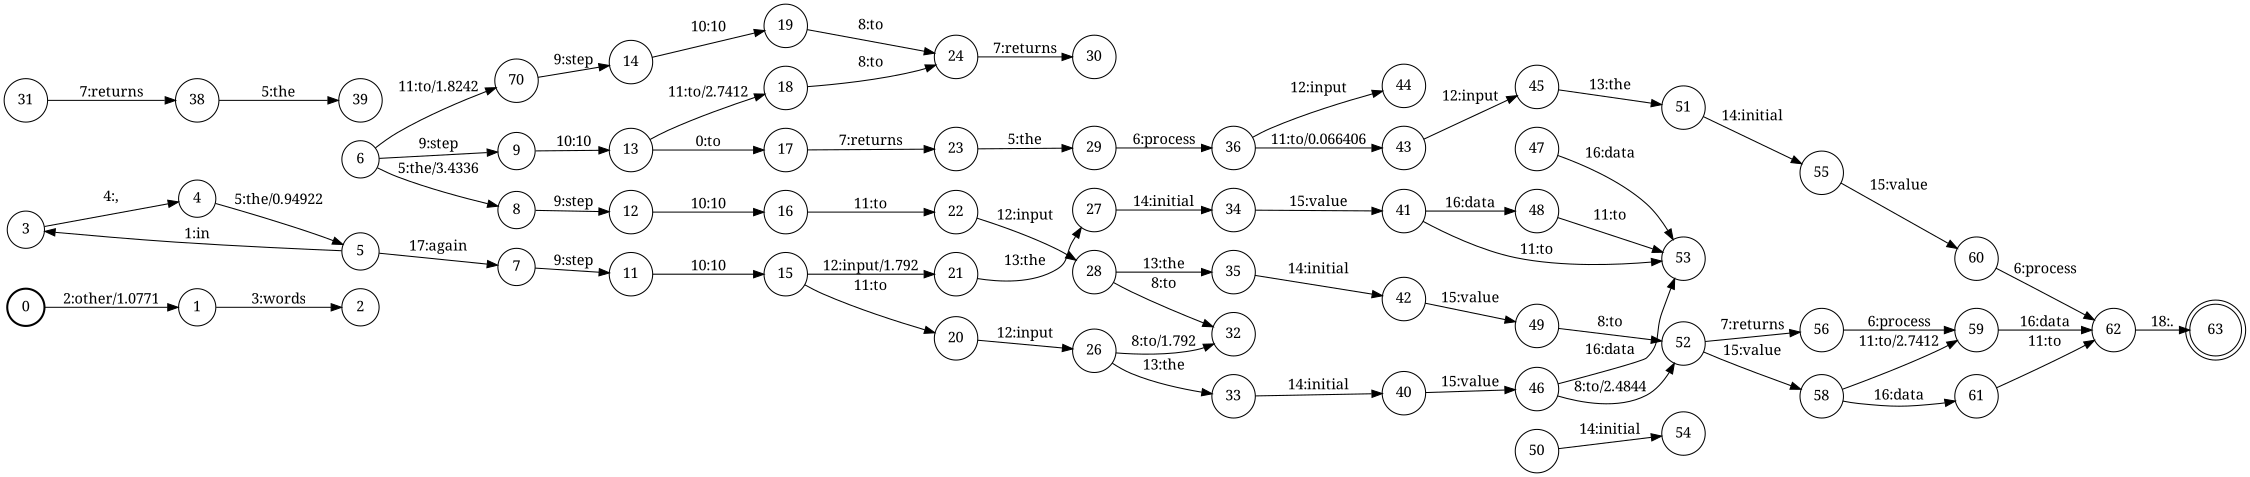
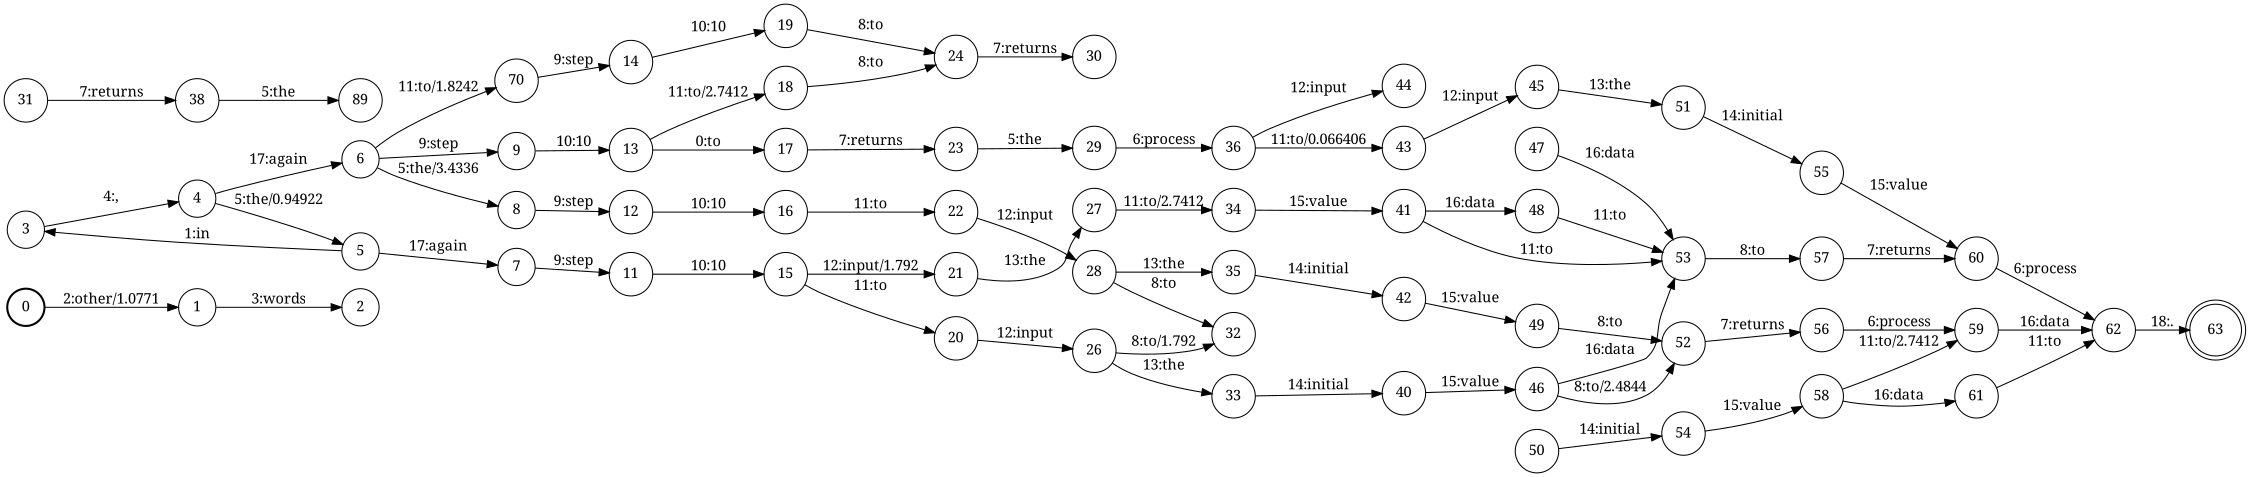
node "39": label "39" -> "89"
edge "4" -> "6": added, label "17:again"
edge "27" -> "34": label "14:initial" -> "11:to/2.7412"
node "57": added
edge "52" -> "58": now "54" -> "58"
